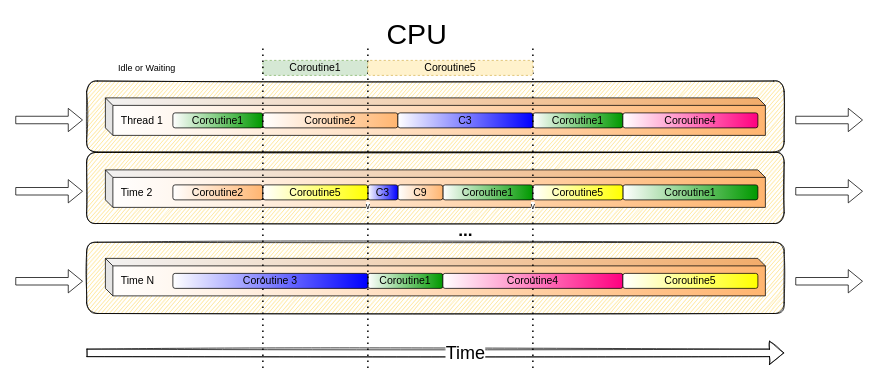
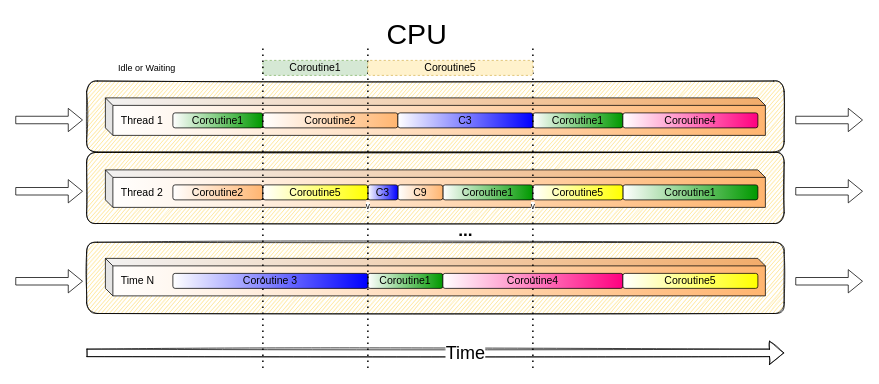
node "Time 2": label "Time 2" -> "Thread 2"
